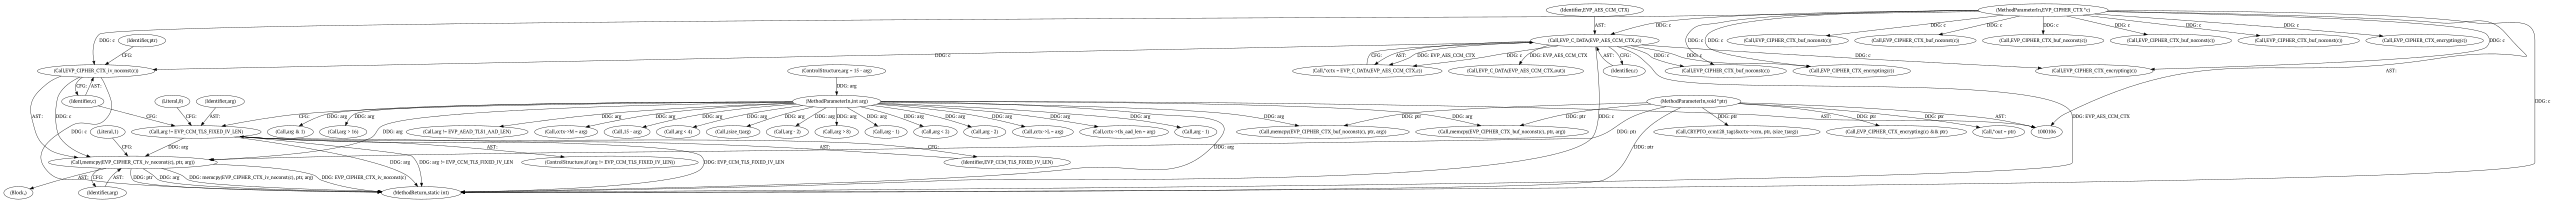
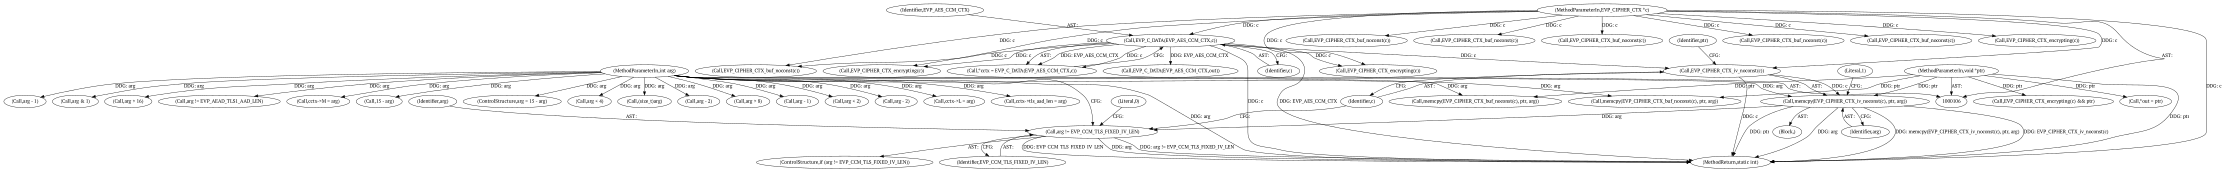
edge "(ControlStructure,arg = 15 - arg)" -> "(MethodParameterIn,int arg)": reversed
node "(Call,CRYPTO_ccm128_tag(&cctx->ccm, ptr, (size_t)arg))": removed
edge "(Call,arg != EVP_CCM_TLS_FIXED_IV_LEN)" -> "(Call,memcpy(EVP_CIPHER_CTX_iv_noconst(c), ptr, arg))": reversed
